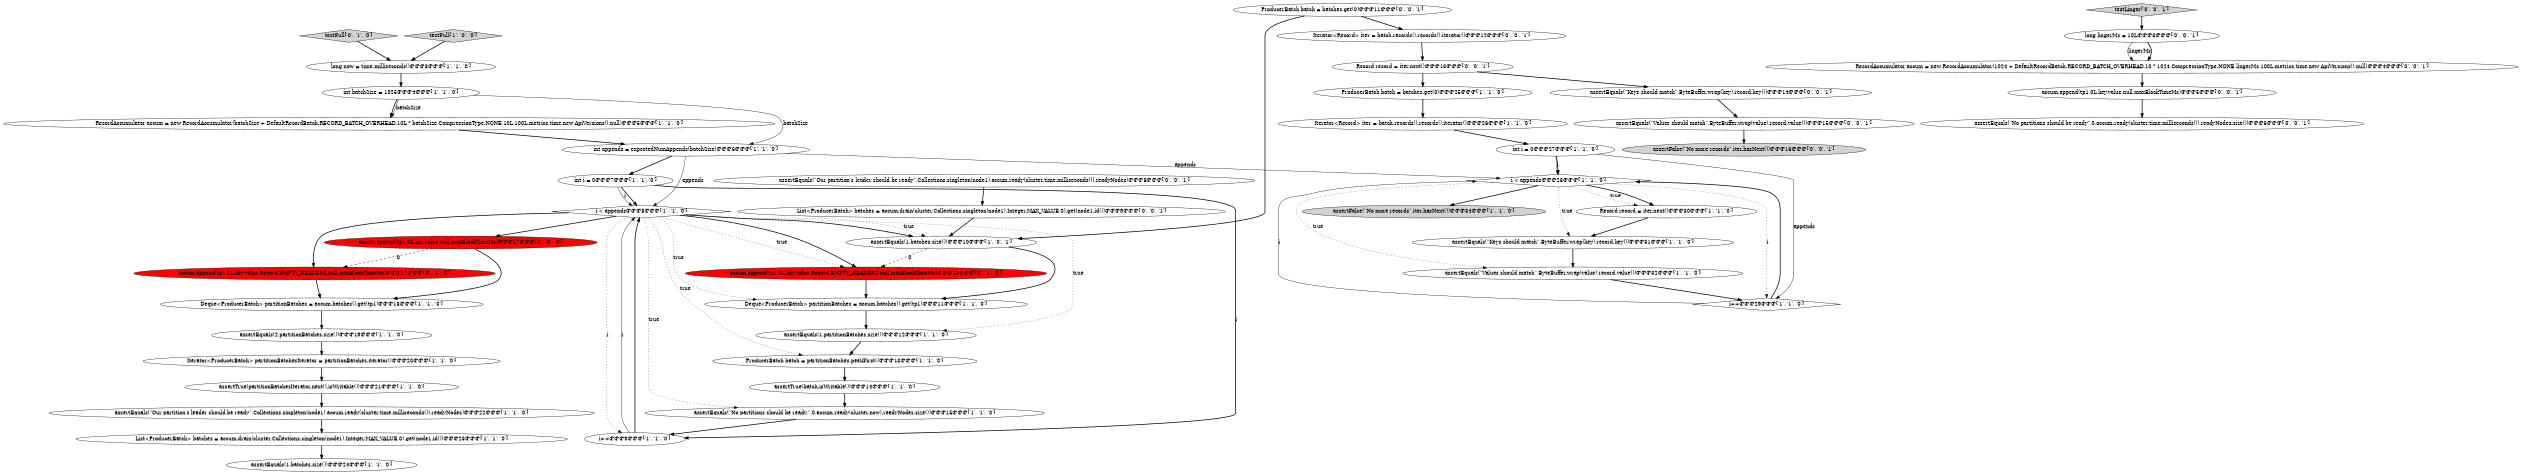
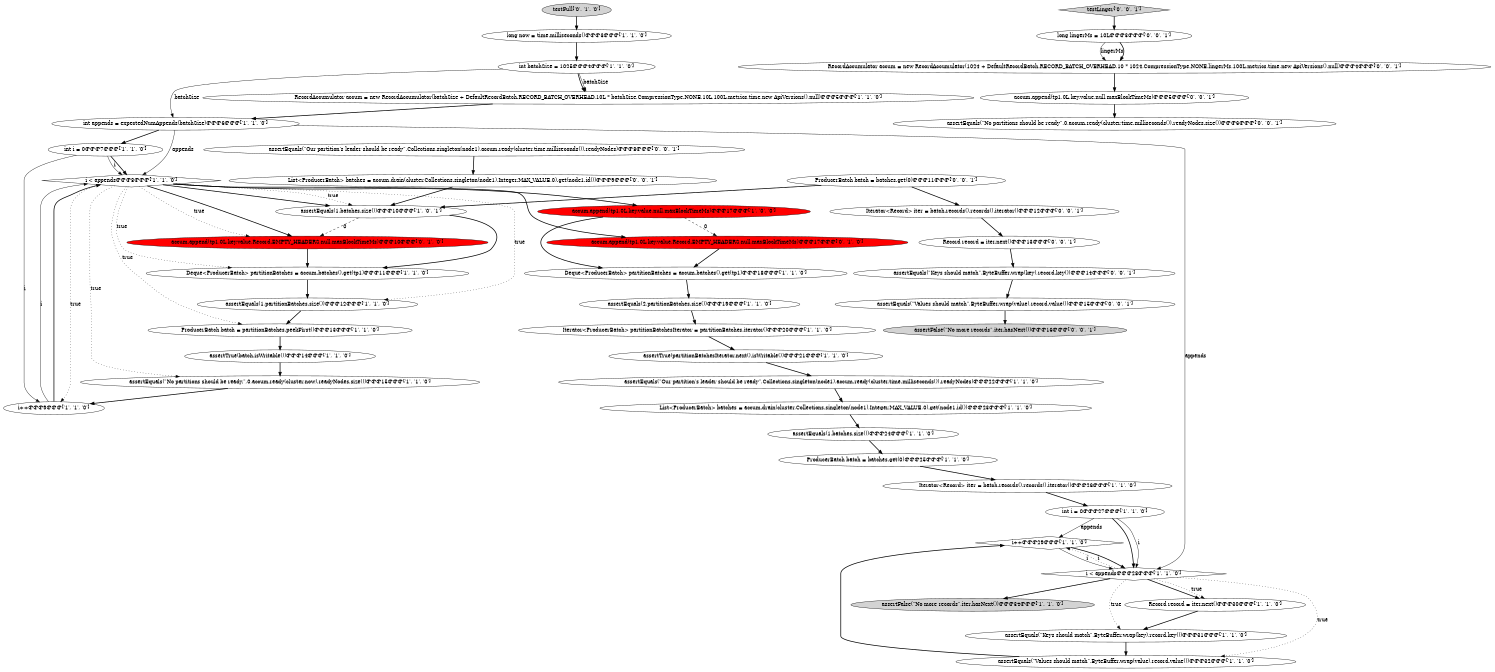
node "testFull['0', '1', '0']": shape diamond -> ellipse
node "testFull['1', '0', '0']": removed
edge "Record record = iter.next()@@@13@@@['0', '0', '1']" -> "ProducerBatch batch = batches.get(0)@@@25@@@['1', '1', '0']": now "assertEquals(1,batches.size())@@@24@@@['1', '1', '0']" -> "ProducerBatch batch = batches.get(0)@@@25@@@['1', '1', '0']"
edge "int i = 0@@@7@@@['1', '1', '0']" -> "i++@@@9@@@['1', '1', '0']": style bold -> solid
edge "i < appends@@@8@@@['1', '1', '0']" -> "i++@@@9@@@['1', '1', '0']": label "i" -> "true"
